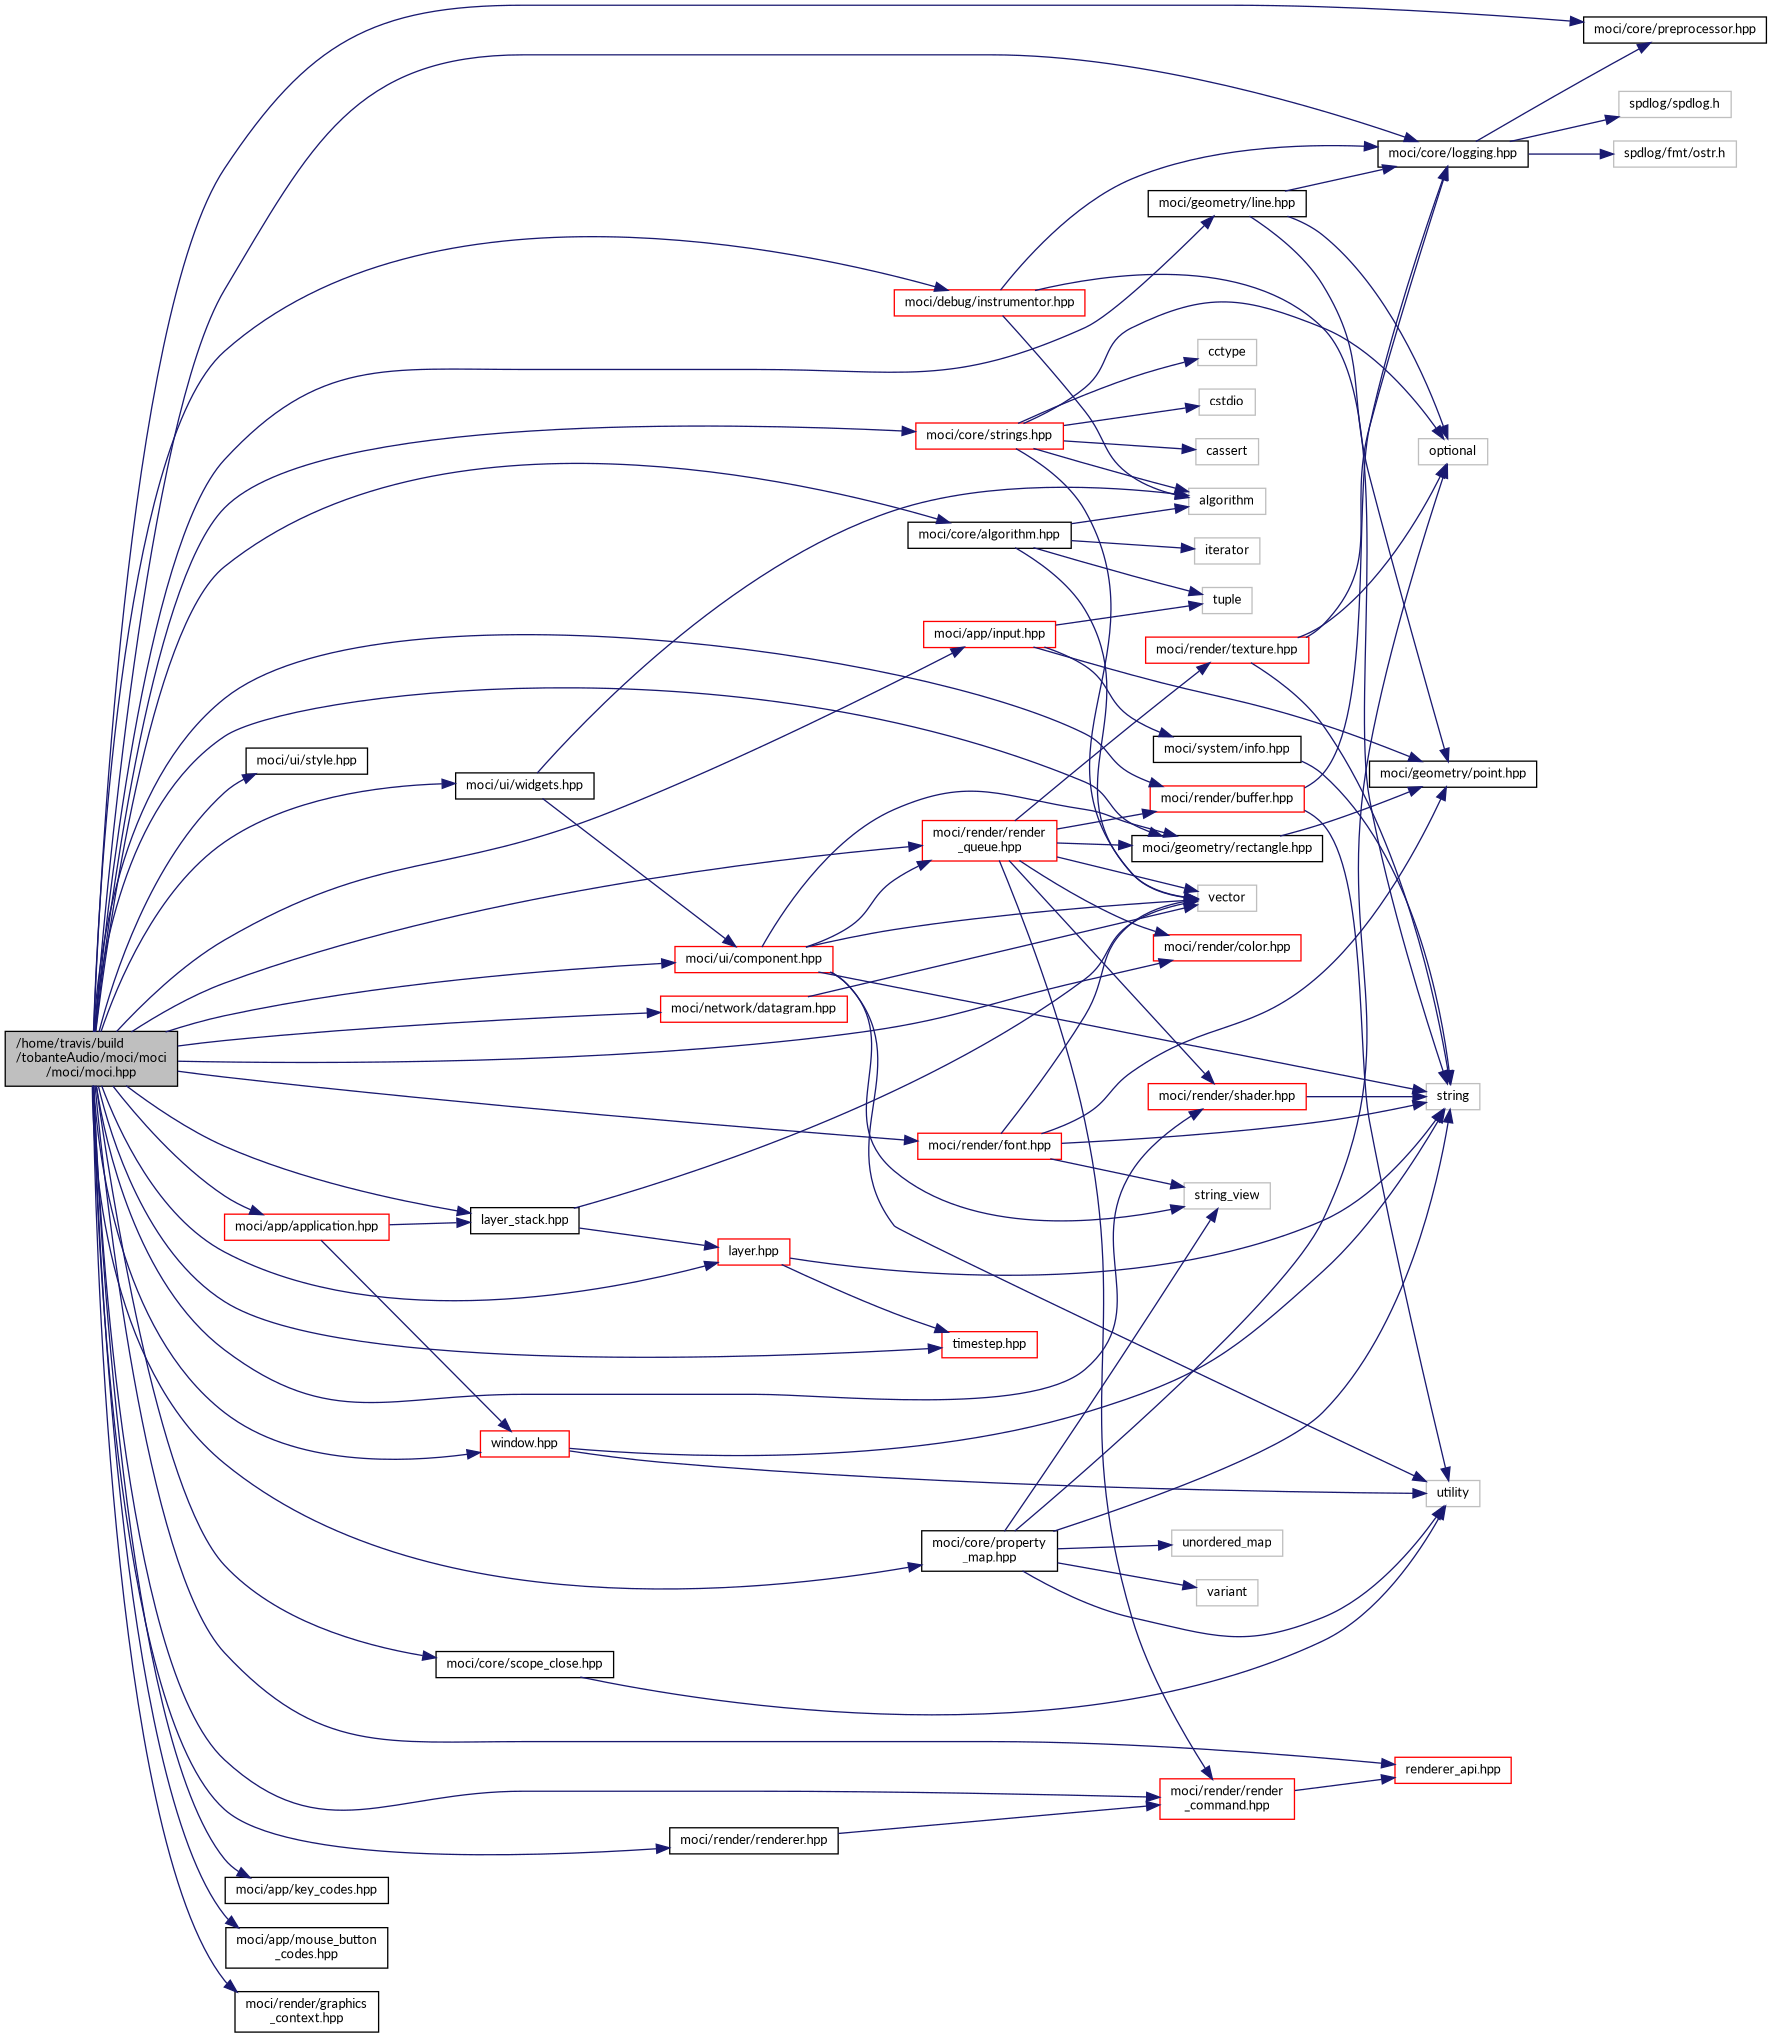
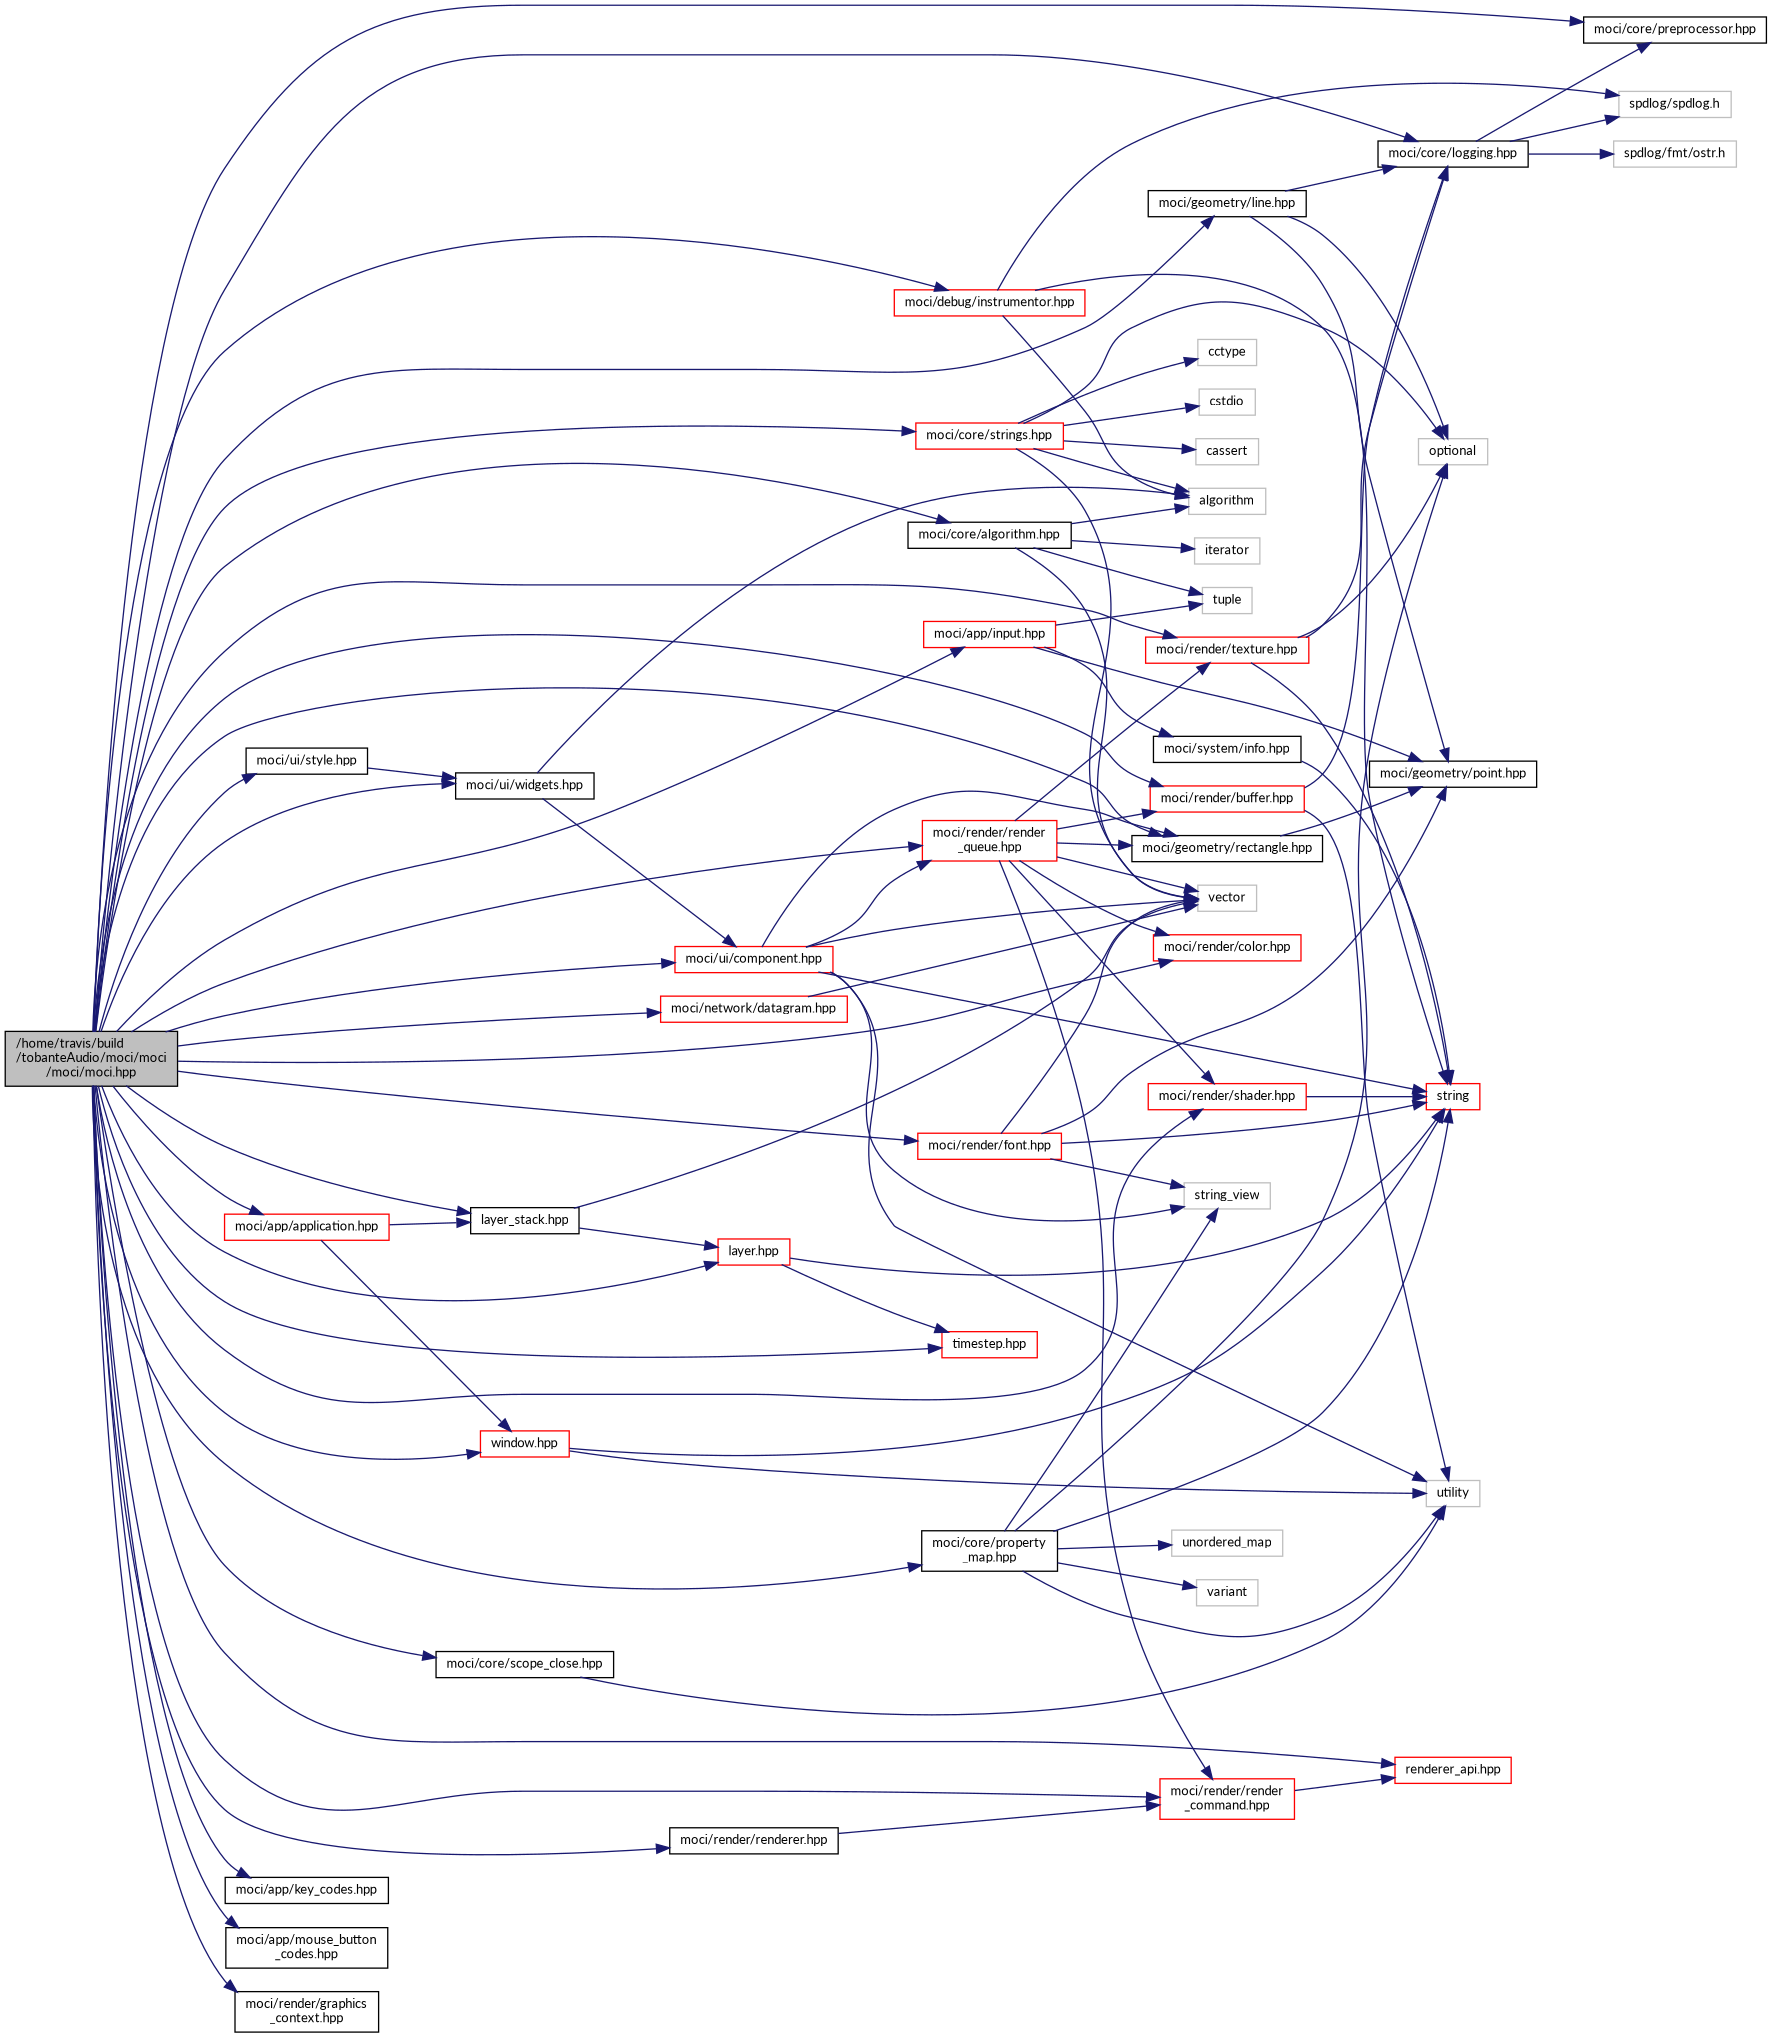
edge "moci/debug/instrumentor.hpp" -> "moci/core/logging.hpp": now "moci/debug/instrumentor.hpp" -> "spdlog/spdlog.h"
edge "/home/travis/build /tobanteAudio/moci/moci /moci/moci.hpp" -> "moci/render/texture.hpp": added
edge "moci/ui/style.hpp" -> "moci/ui/widgets.hpp": added
node "string": color grey75 -> red
